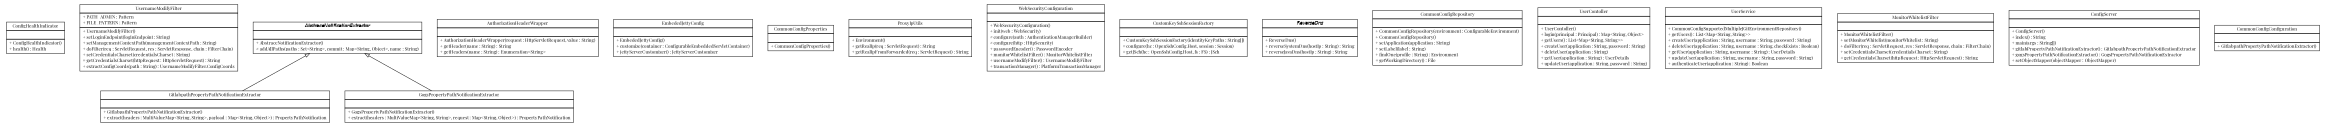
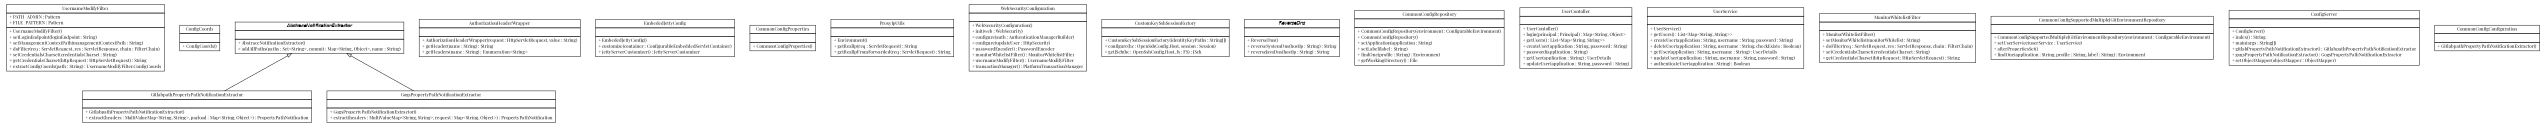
node "UserService": text "+ CommonConfigSupportedMultipleJGitEnvironmentRepository()" -> "+ UserService()"
node "ConfigHealthIndicator": removed
node "ConfigCoords": added
node "CommonConfigSupportedMultipleJGitEnvironmentRepository": added
node "WebSecurityConfiguration": text "# configure(http : HttpSecurity)" -> "# configure(updateUser : HttpSecurity)"
node "UserContoller": text "+ deleteUser(application : String)" -> "+ password(application : String)"
